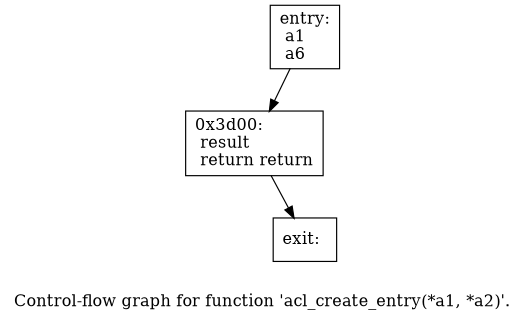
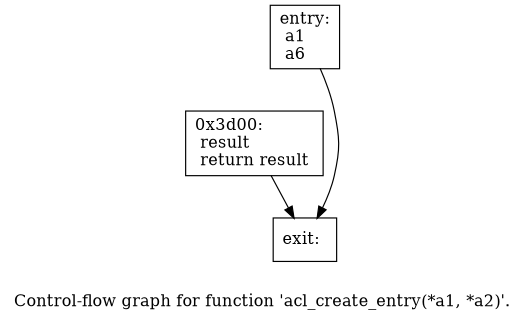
edge "entry:" -> "0x3d00:": now "entry:" -> "exit:"
node "0x3d00:": text "return return" -> "return result"
